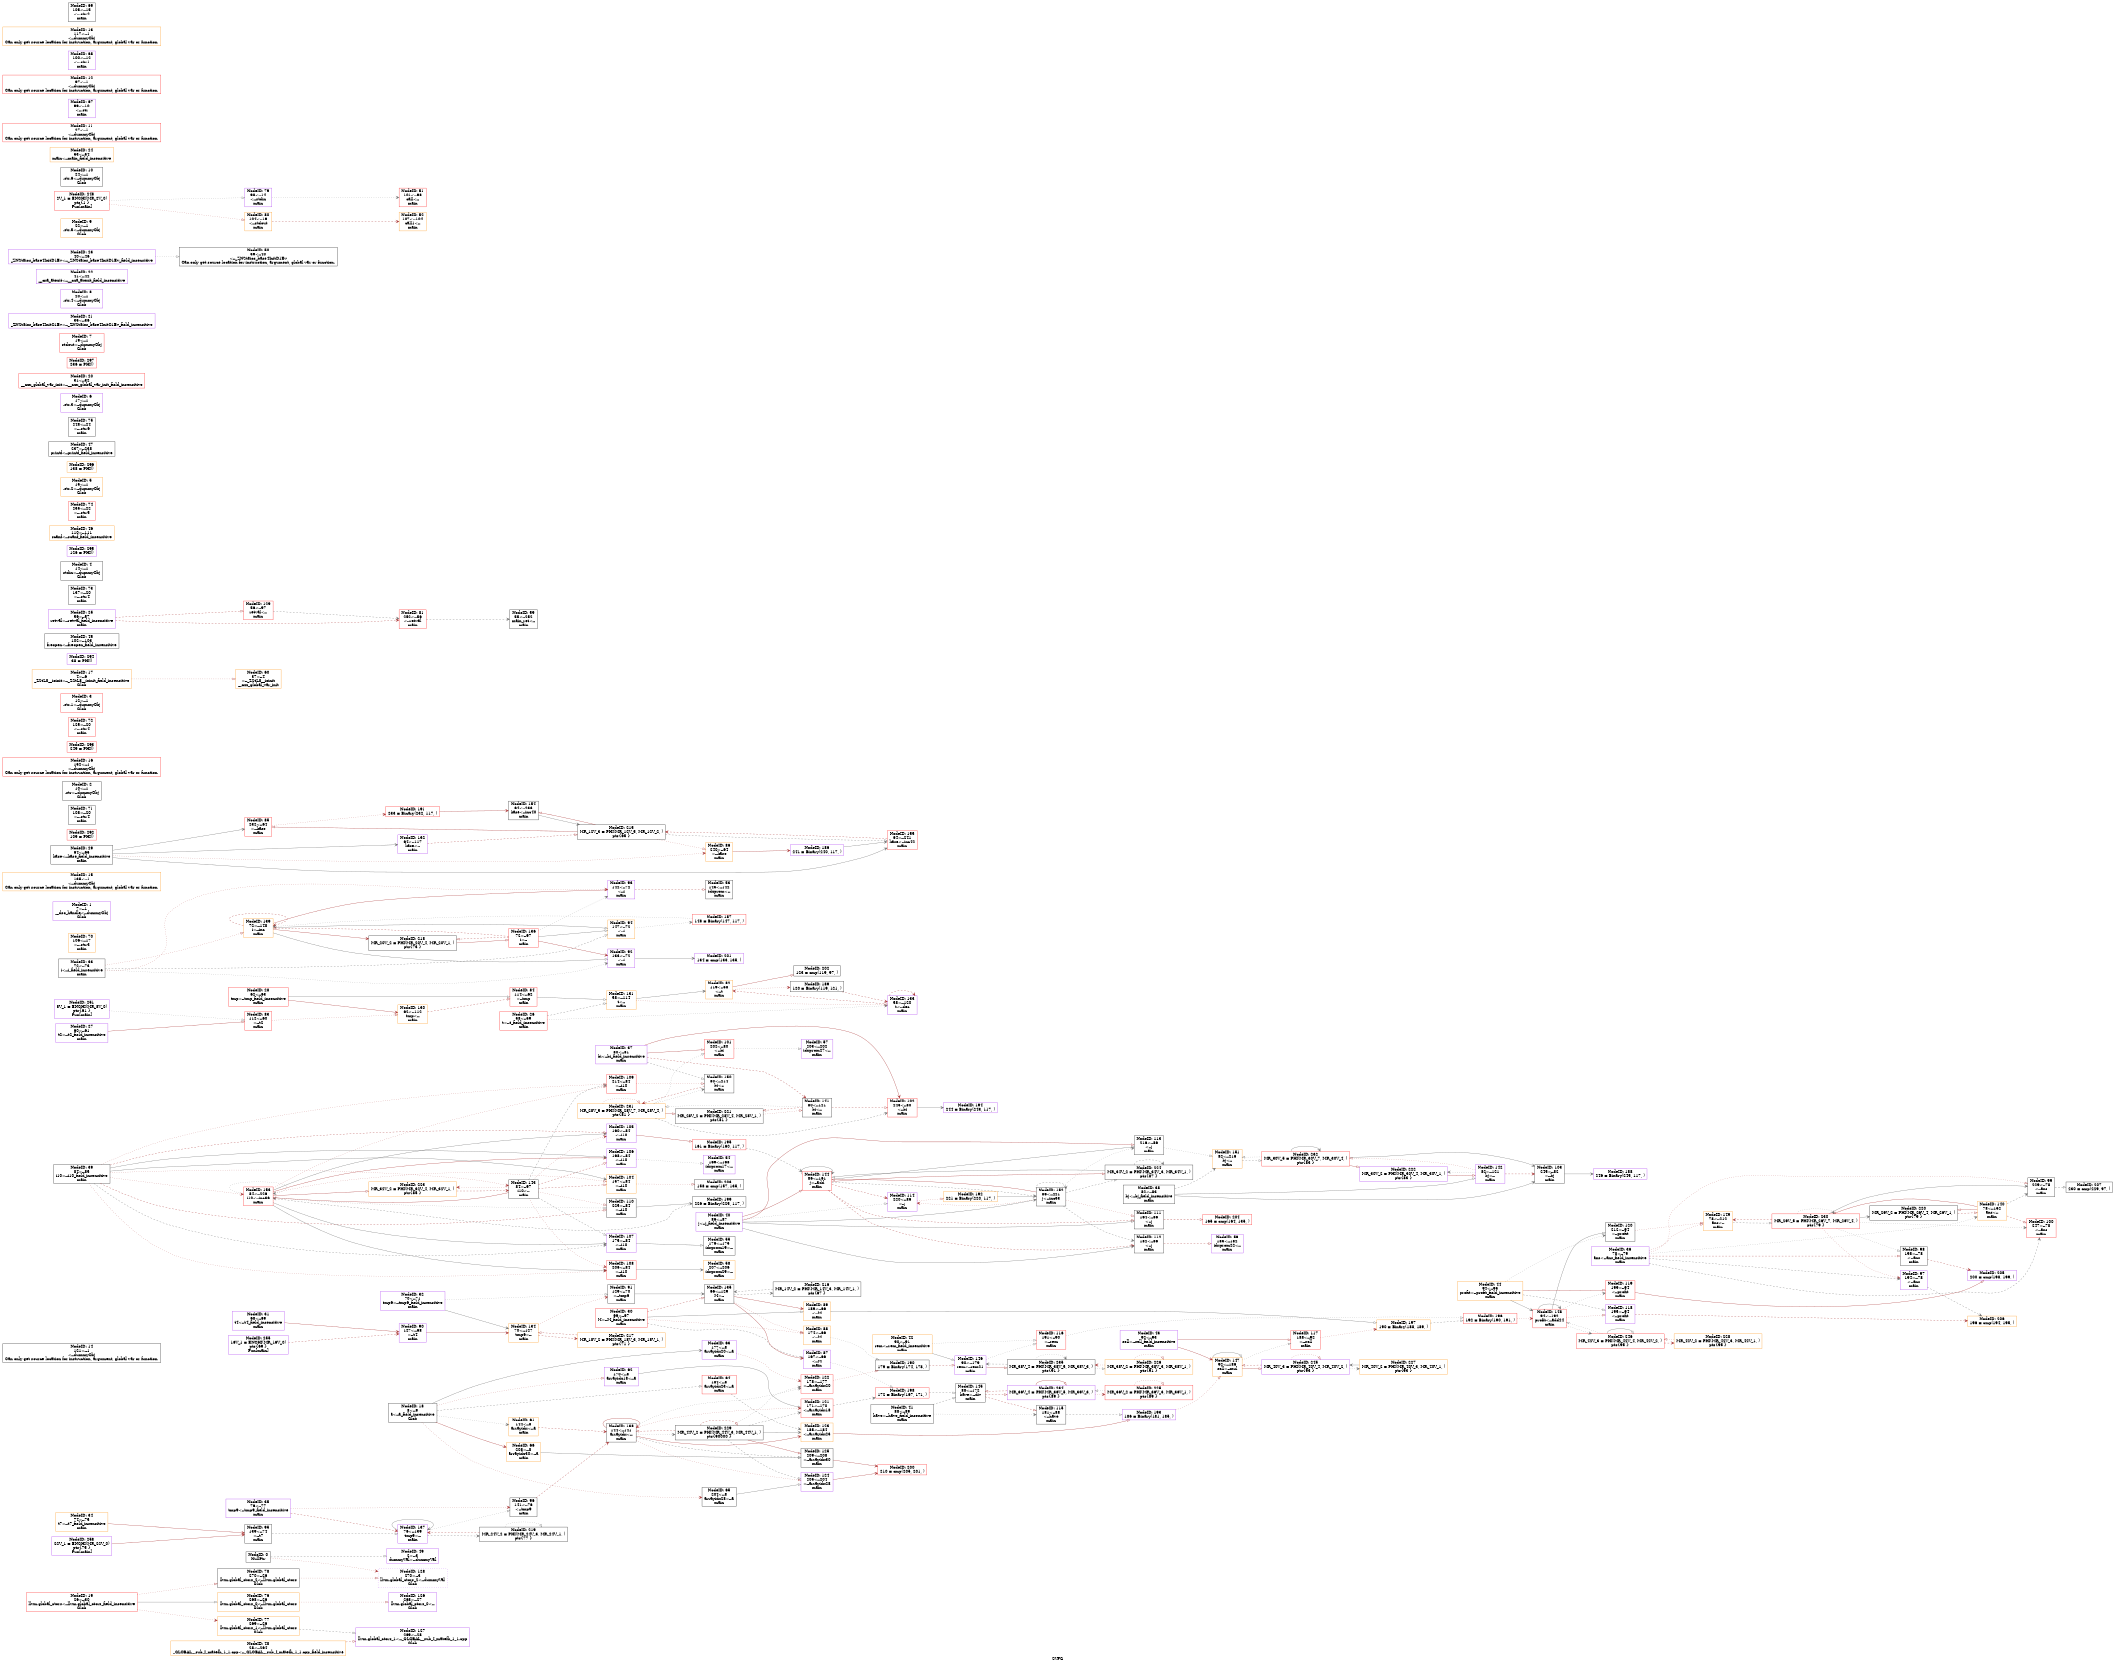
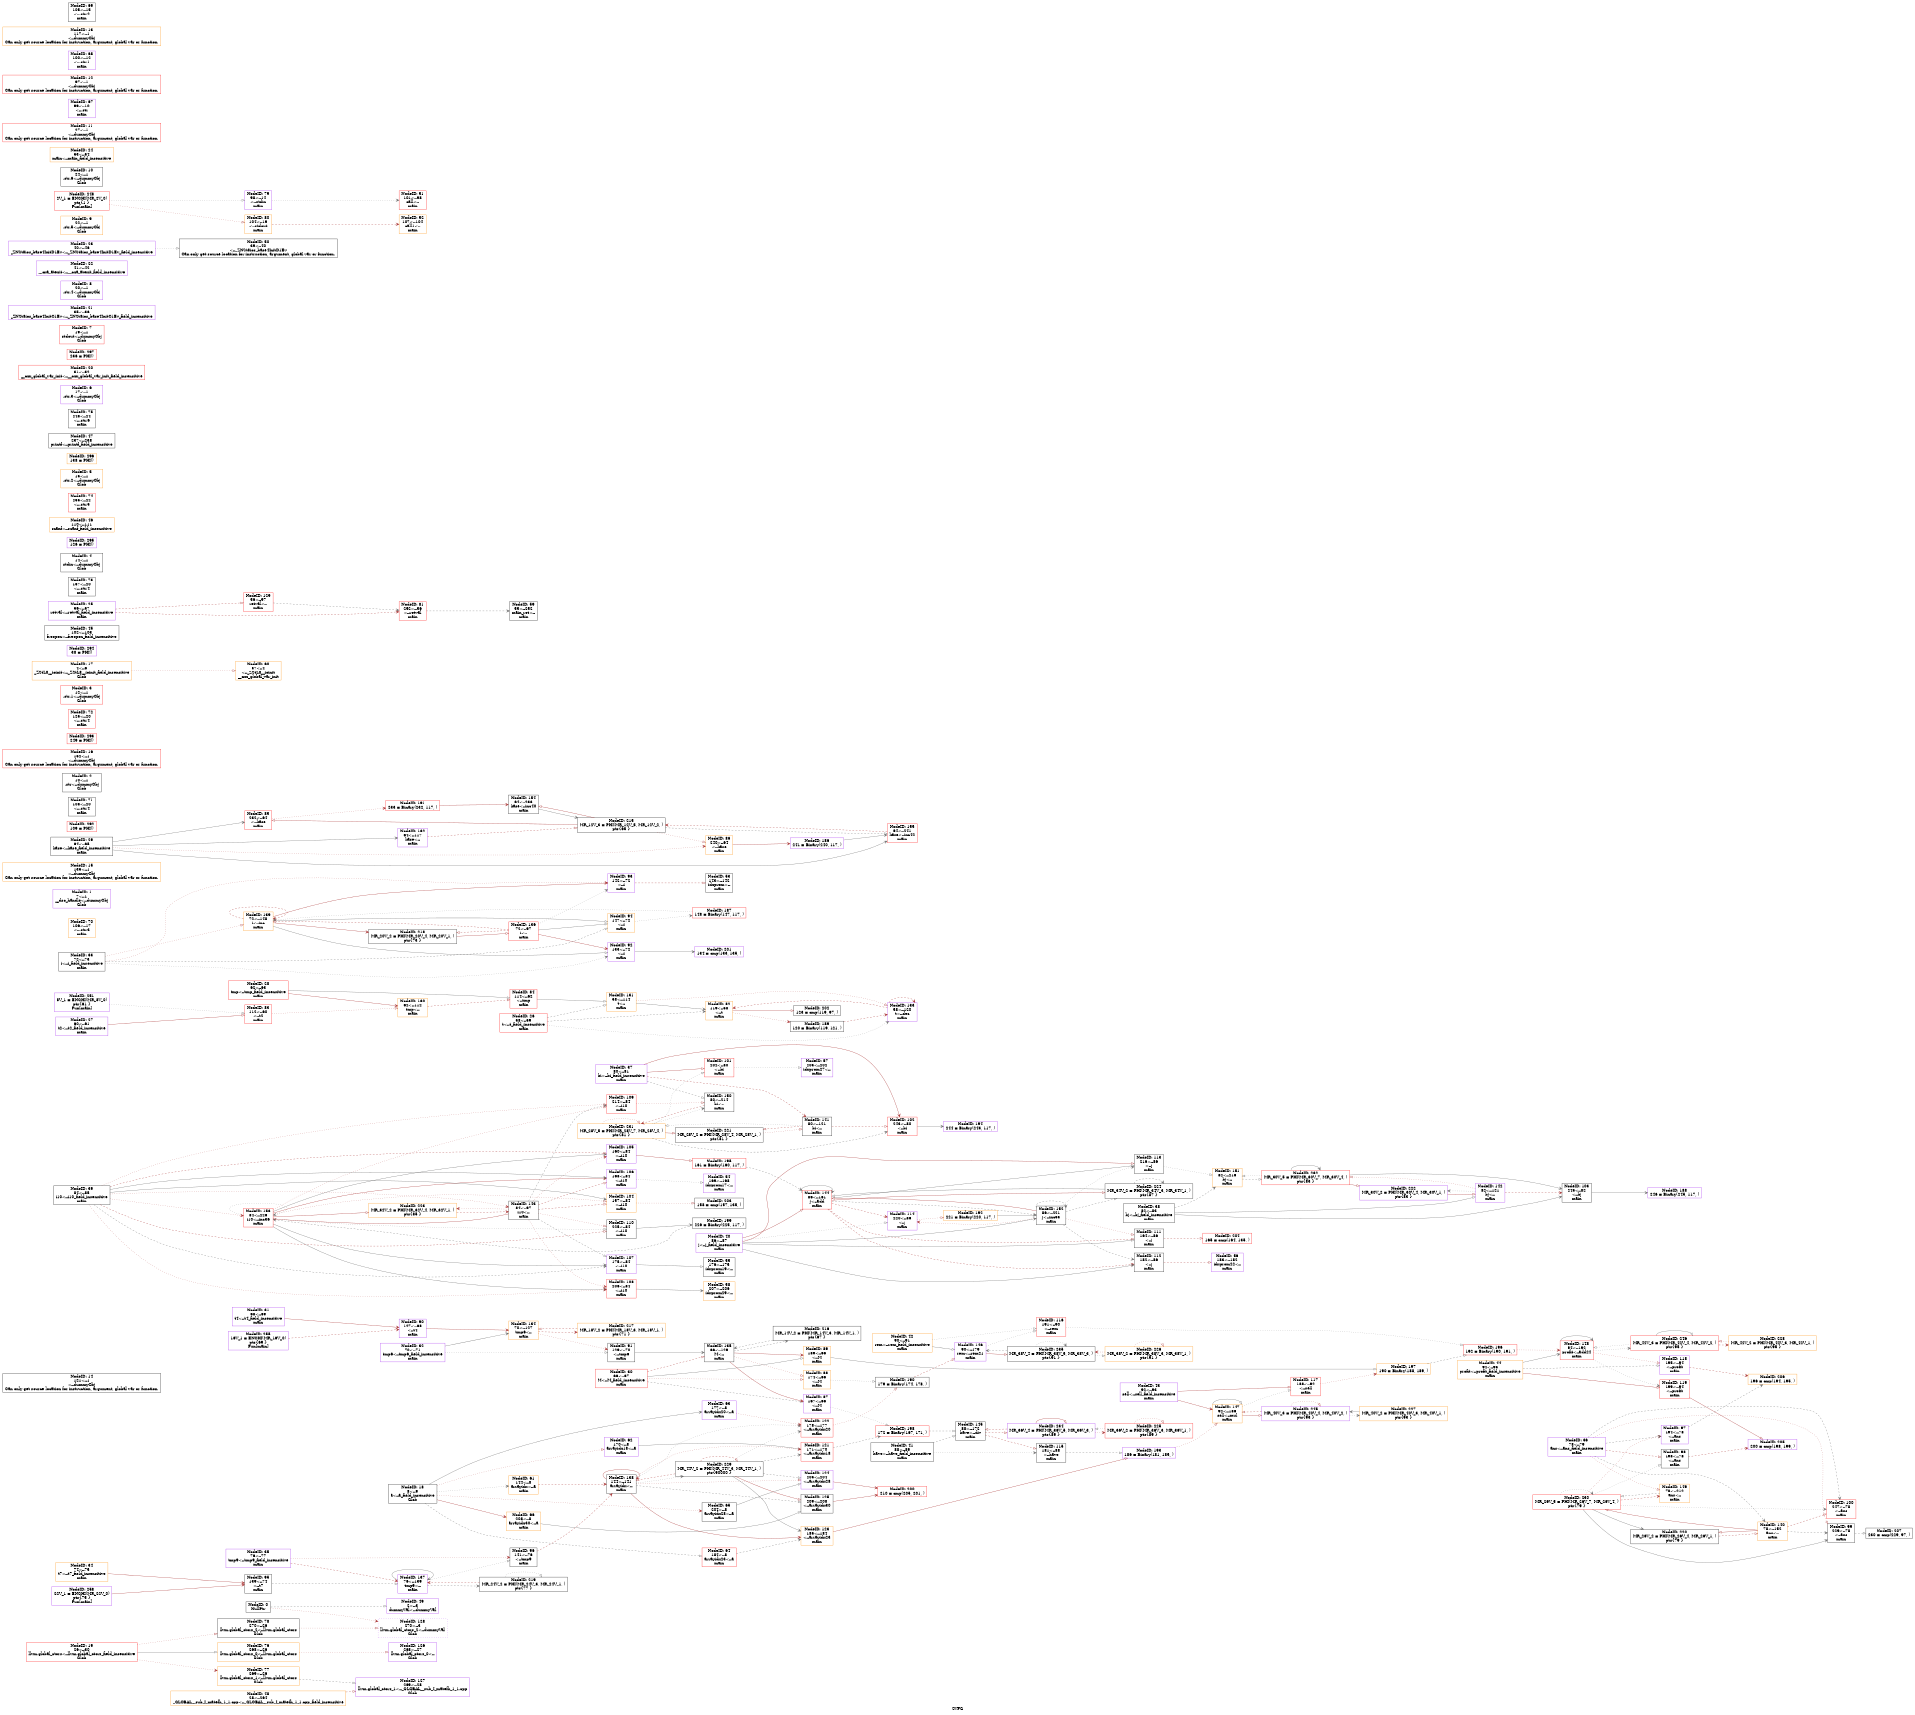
edge "NodeID: 26" -> "NodeID: 82": added
node "NodeID: 120": removed
edge "NodeID: 36" -> "NodeID: 140": style dotted -> dashed
